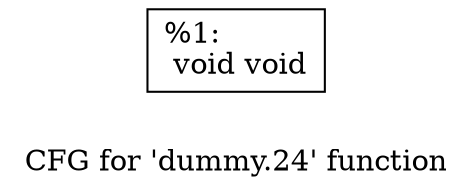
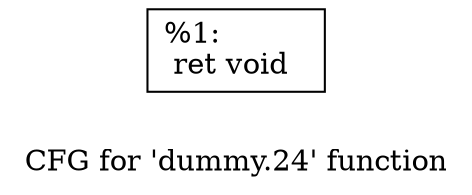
node "%1:": text "void void" -> "ret void"
